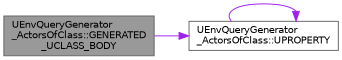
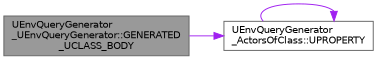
node "UEnvQueryGenerator _ActorsOfClass::GENERATED _UCLASS_BODY": label "UEnvQueryGenerator _ActorsOfClass::GENERATED _UCLASS_BODY" -> "UEnvQueryGenerator _UEnvQueryGenerator::GENERATED _UCLASS_BODY"
